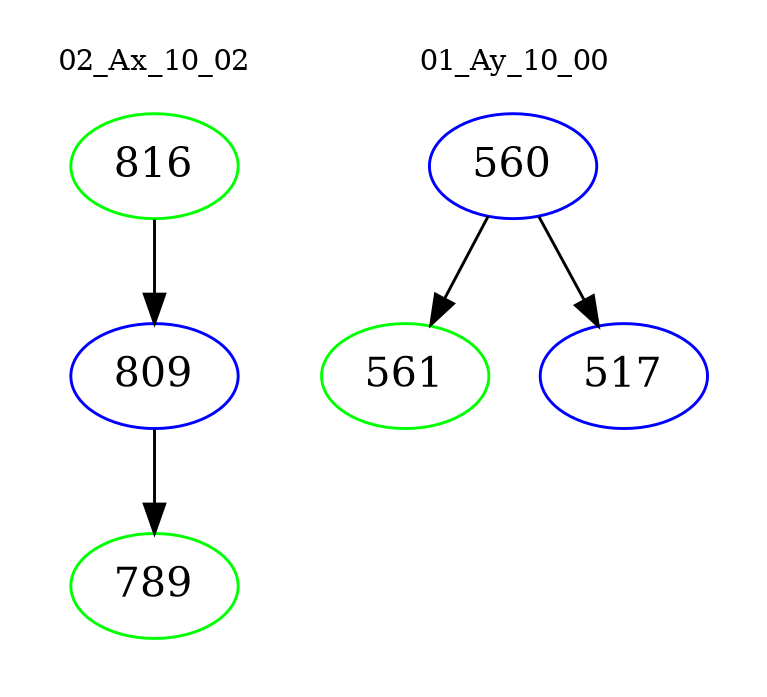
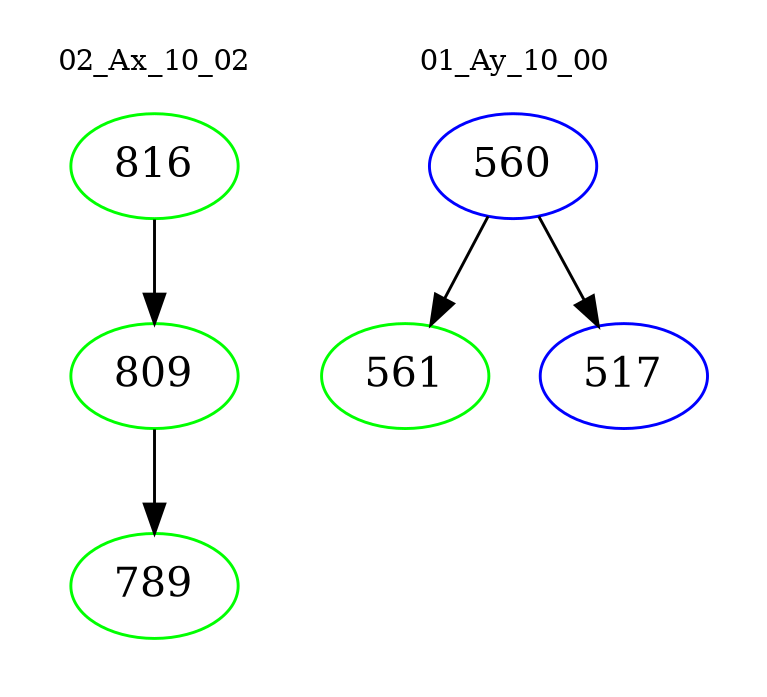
node "809": color blue -> green
